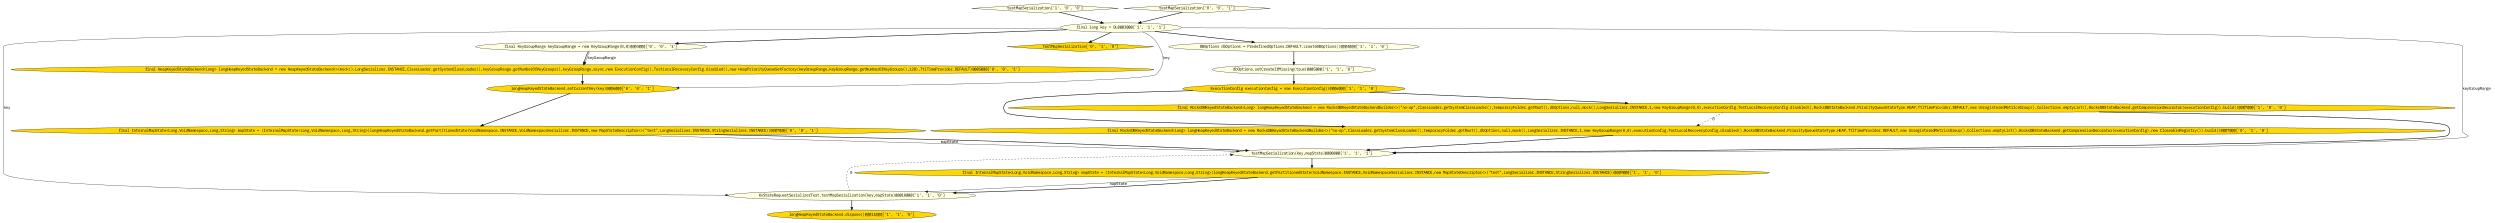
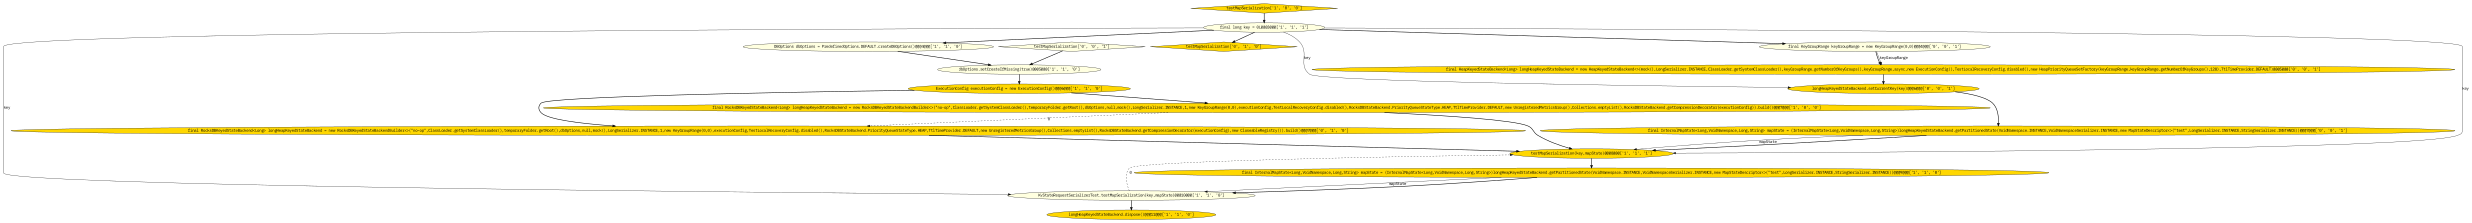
node "testMapSerialization['1', '0', '0']": fillcolor lightyellow -> gold
edge "testMapSerialization['0', '0', '1']" -> "final long key = 0L@@@3@@@['1', '1', '1']": now "testMapSerialization['0', '0', '1']" -> "dbOptions.setCreateIfMissing(true)@@@5@@@['1', '1', '0']"
edge "final long key = 0L@@@3@@@['1', '1', '1']" -> "testMapSerialization(key,mapState)@@@8@@@['1', '1', '1']": label "keyGroupRange" -> "key"
node "testMapSerialization(key,mapState)@@@8@@@['1', '1', '1']": fillcolor lightyellow -> gold
